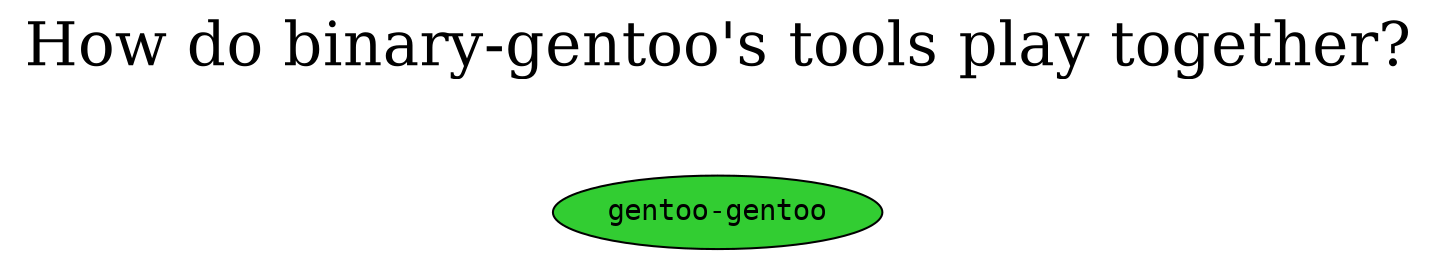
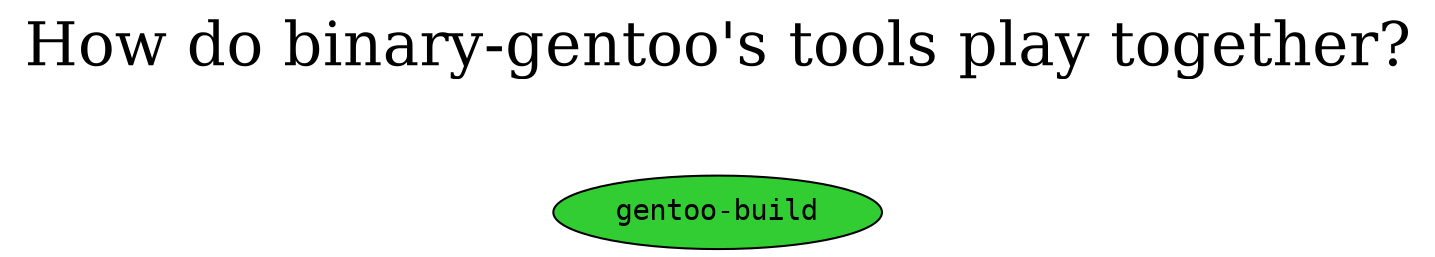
node "gentoo-gentoo": label "gentoo-gentoo" -> "gentoo-build"
